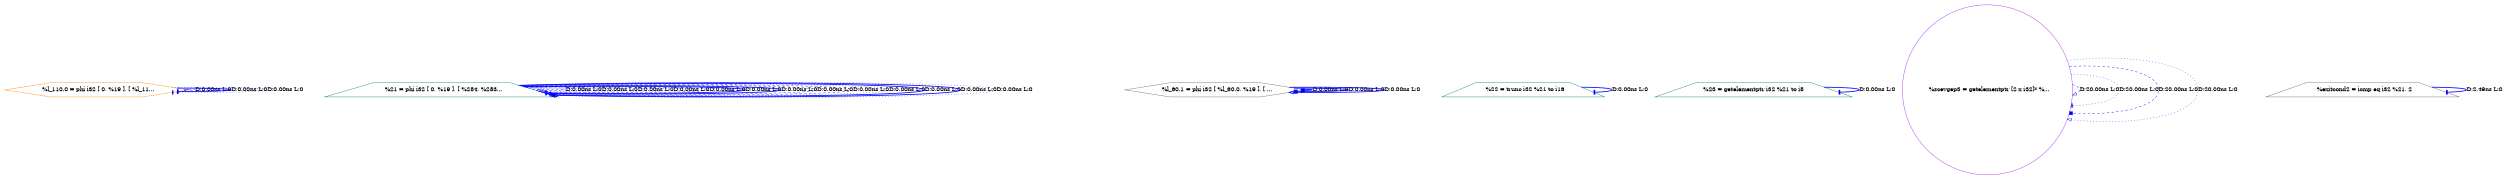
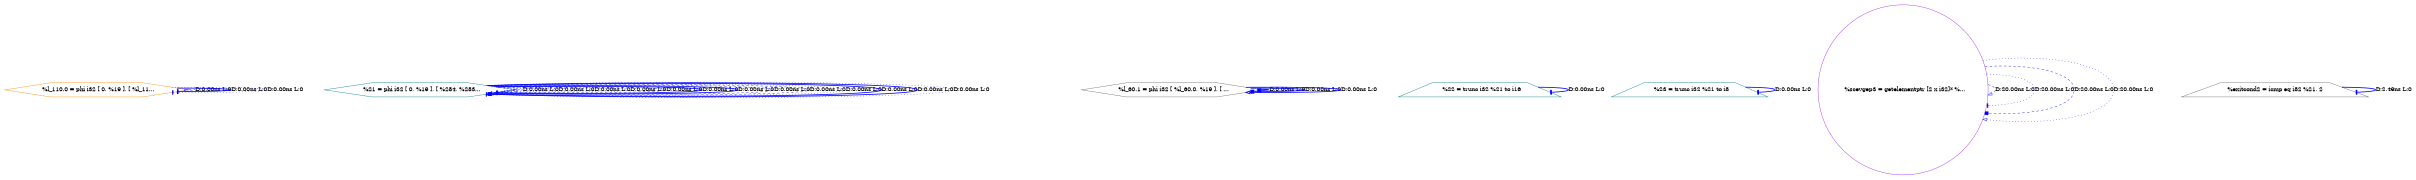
node "%21 = phi i32 [ 0, %19 ], [ %284, %283...": shape trapezium -> hexagon
node "%23 = getelementptr i32 %21 to i8": label "%23 = getelementptr i32 %21 to i8" -> "%23 = trunc i32 %21 to i8"
node "%exitcond2 = icmp eq i32 %21, 2": label "%exitcond2 = icmp eq i32 %21, 2" -> "%exitcond2 = icmp eq i82 %21, 2"
